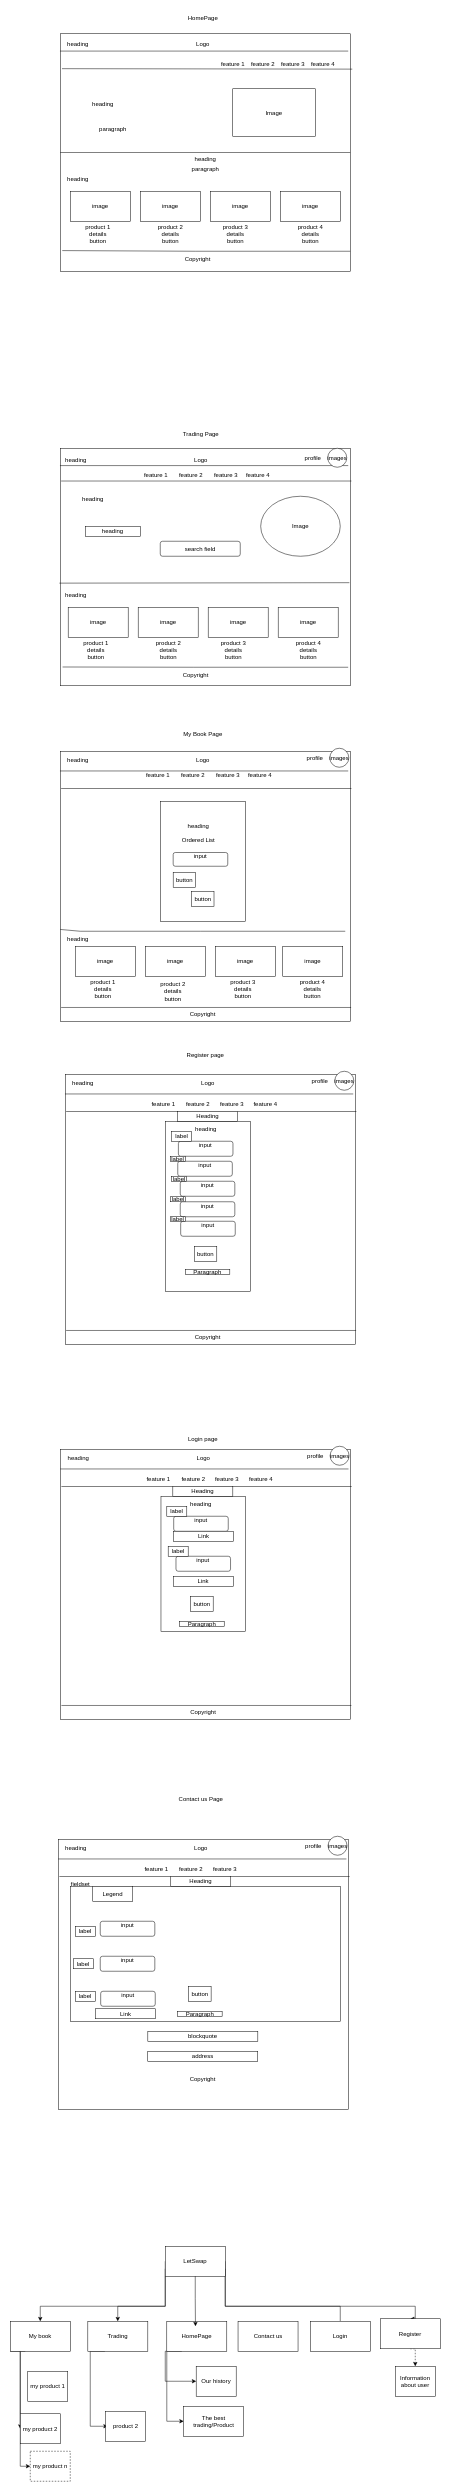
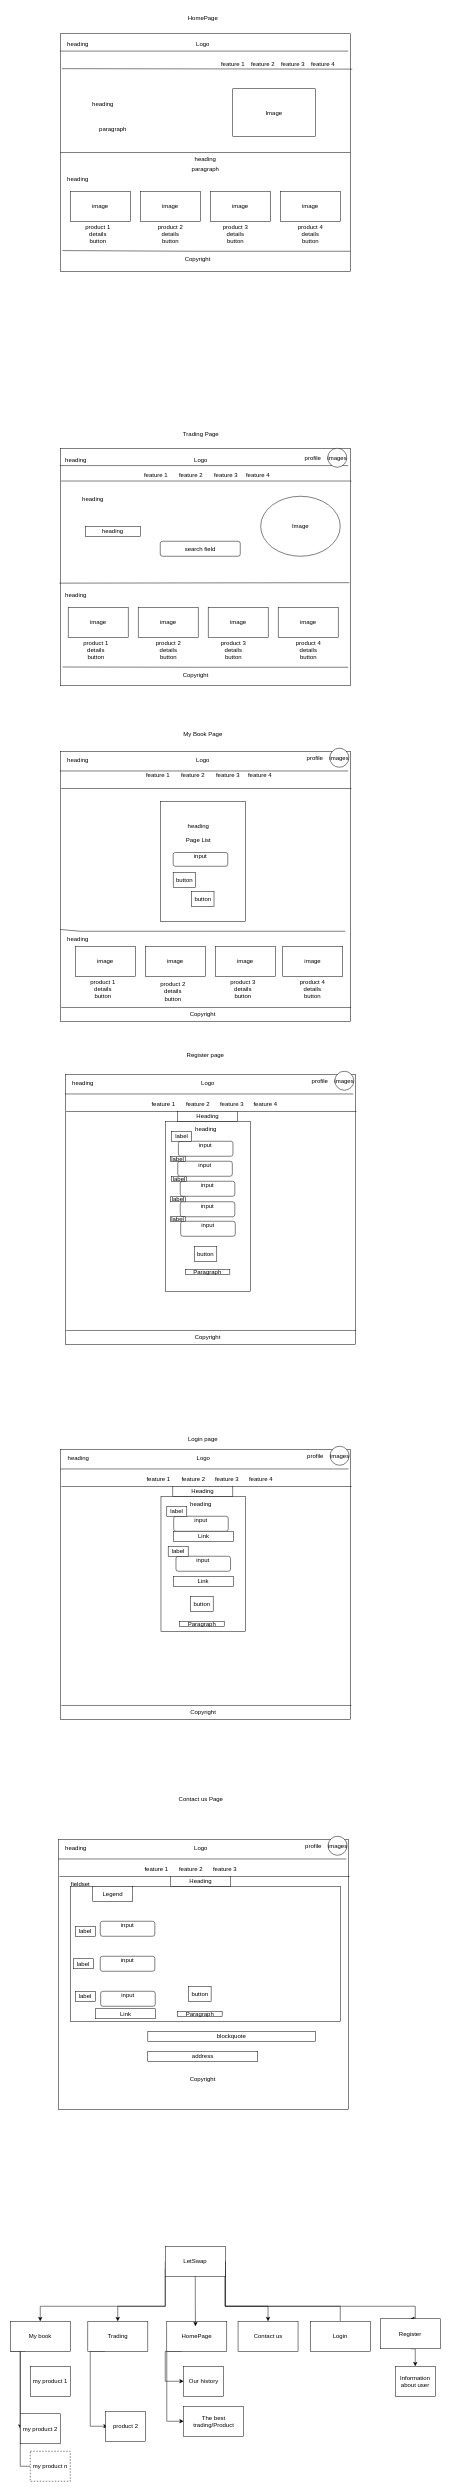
node "heading Ordered List": label "heading Ordered List" -> "heading Page List"
node "blockquote": size 110x10 -> 168x10
edge "LetSwap" -> "Contact us": added
edge "Register" -> "Information about user": style dashed -> solid
node "Our history": moved (216, 2381) -> (204, 2381)
node "my product 1": moved (48, 2386) -> (50, 2381)
edge "My book" -> "my product n": arrowhead classic -> none
